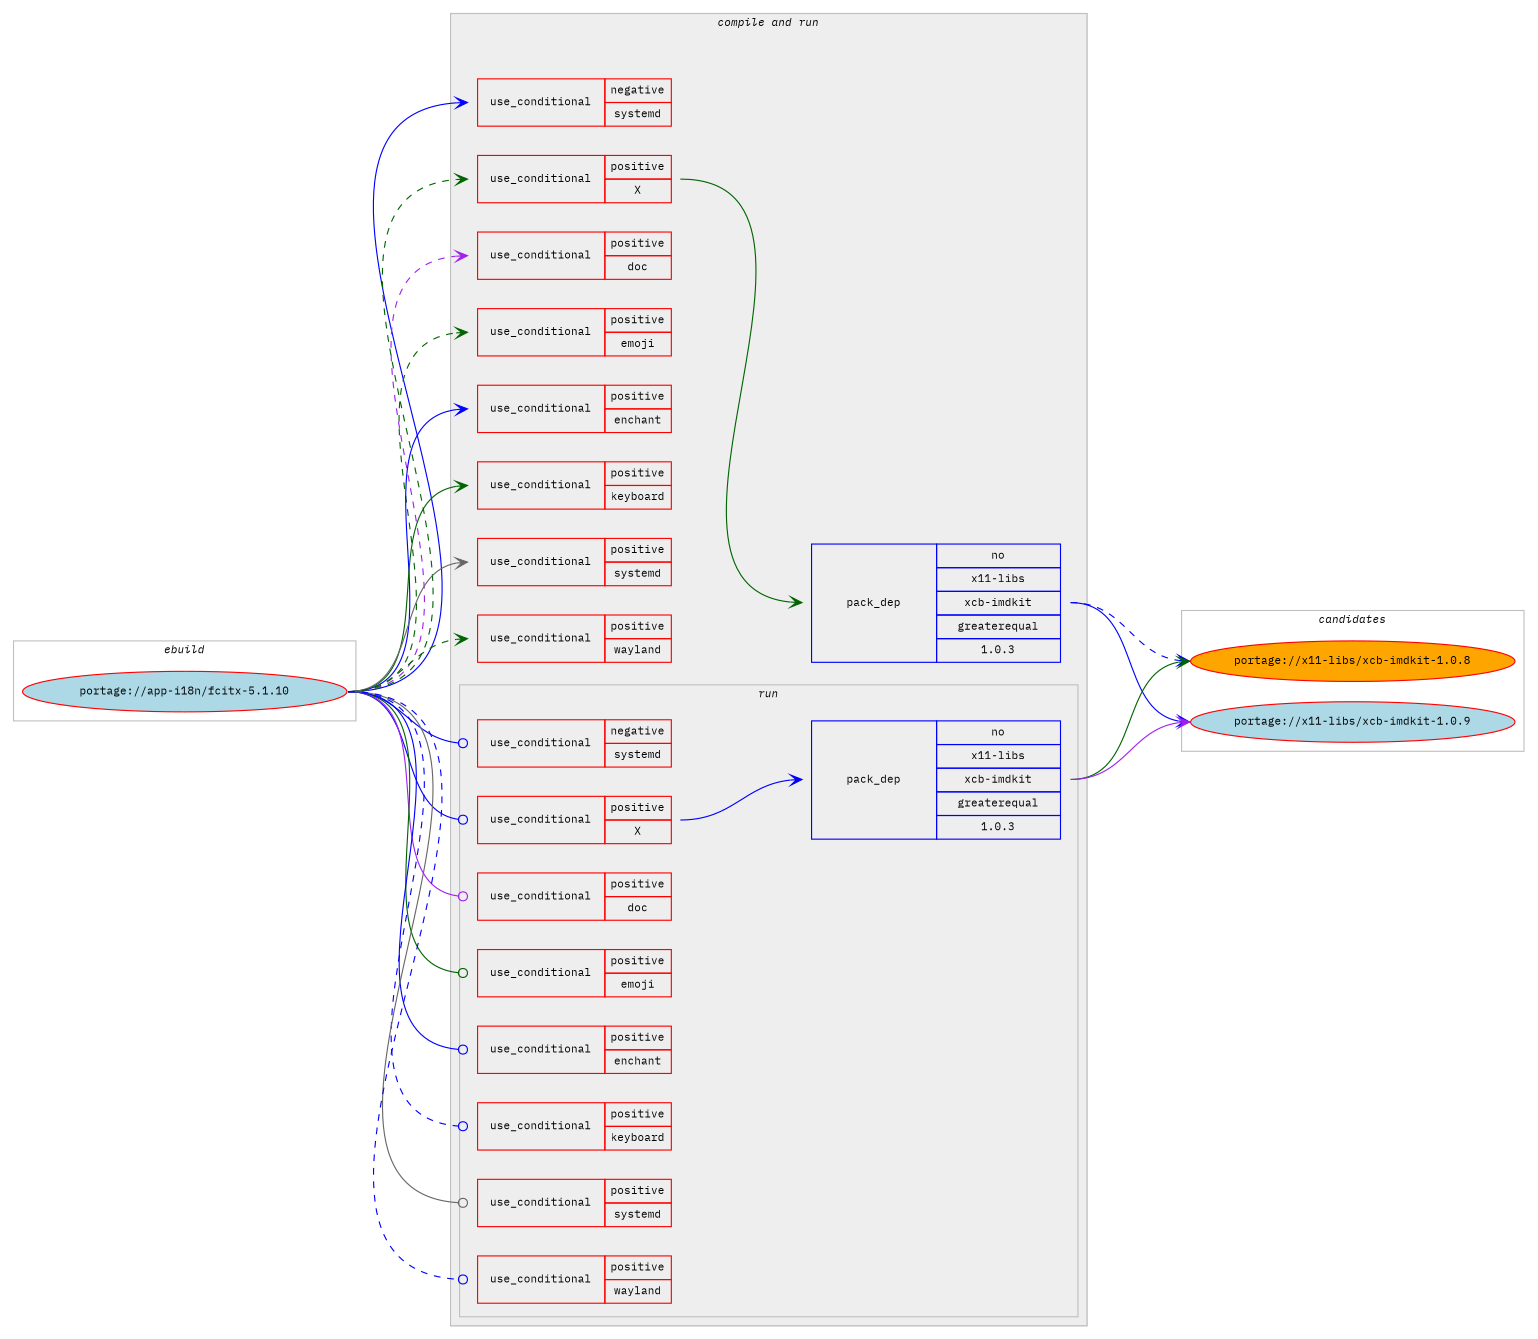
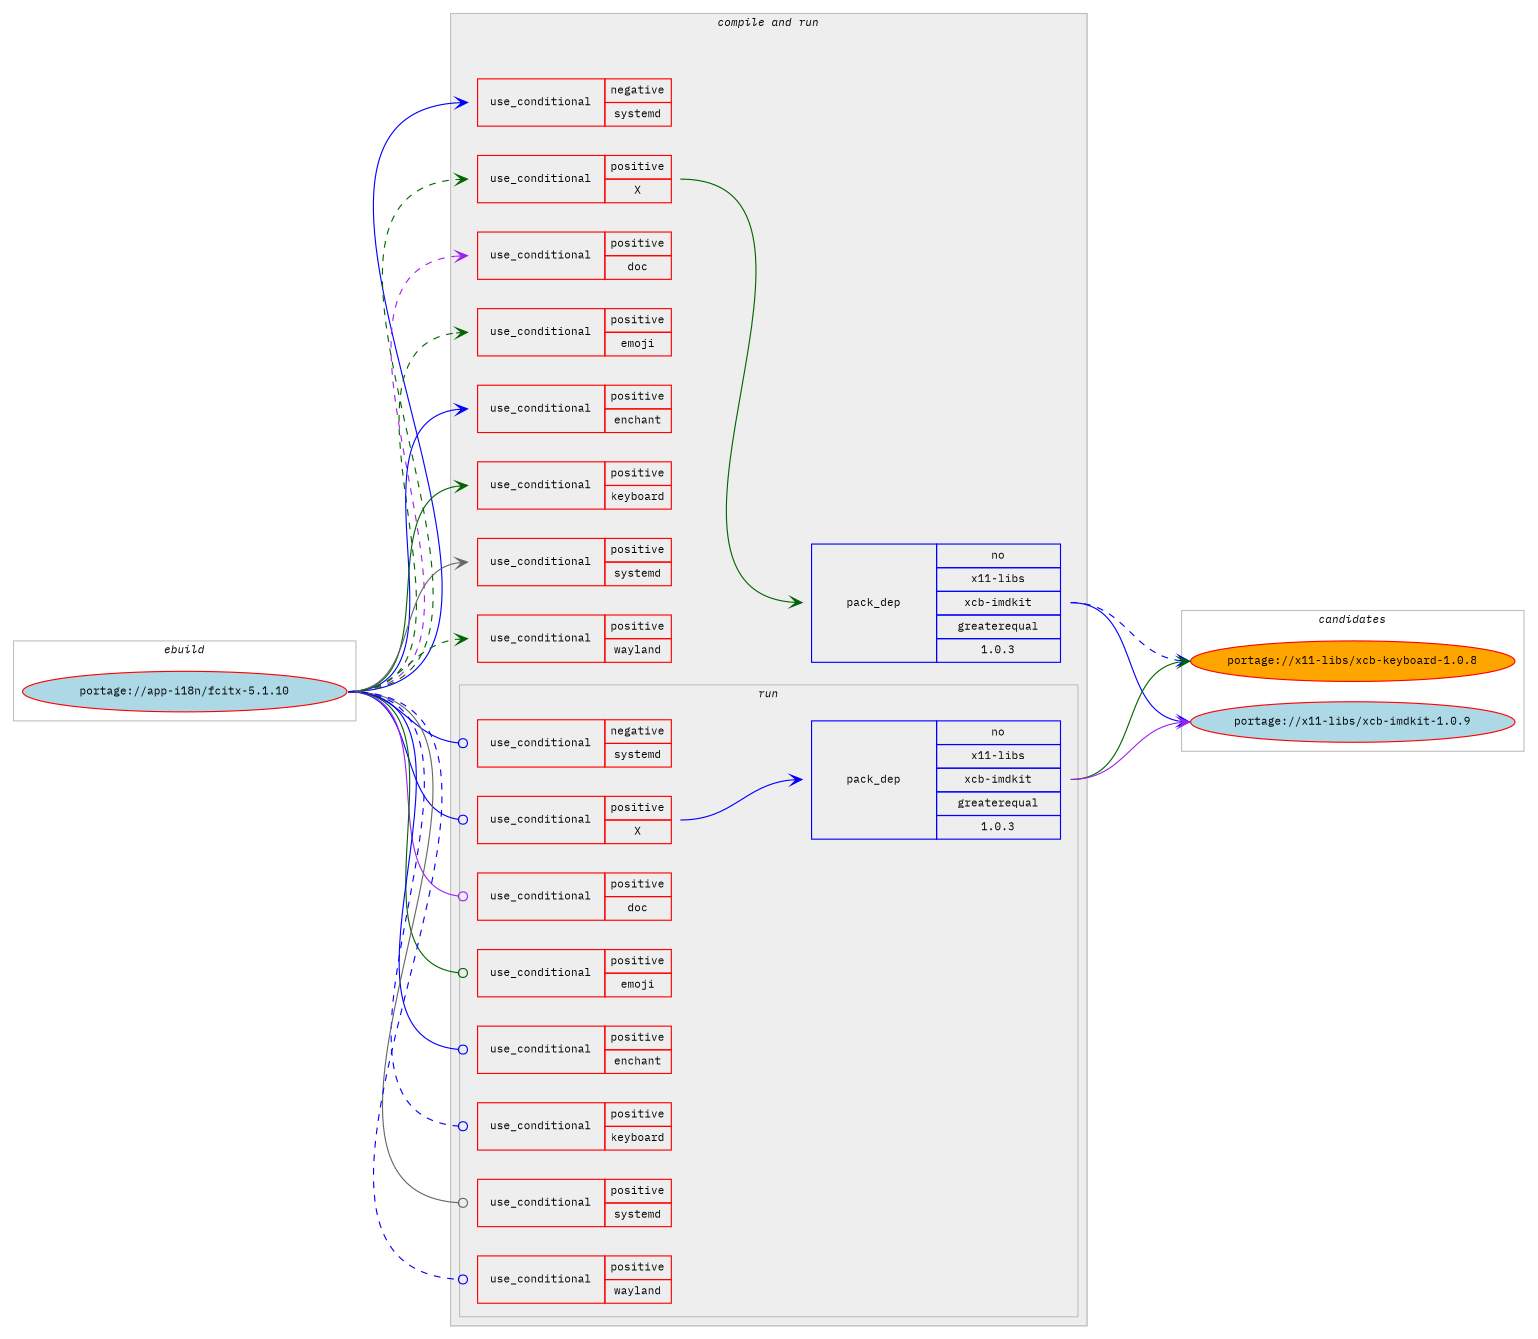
node "portage://x11-libs/xcb-imdkit-1.0.8": label "portage://x11-libs/xcb-imdkit-1.0.8" -> "portage://x11-libs/xcb-keyboard-1.0.8"
